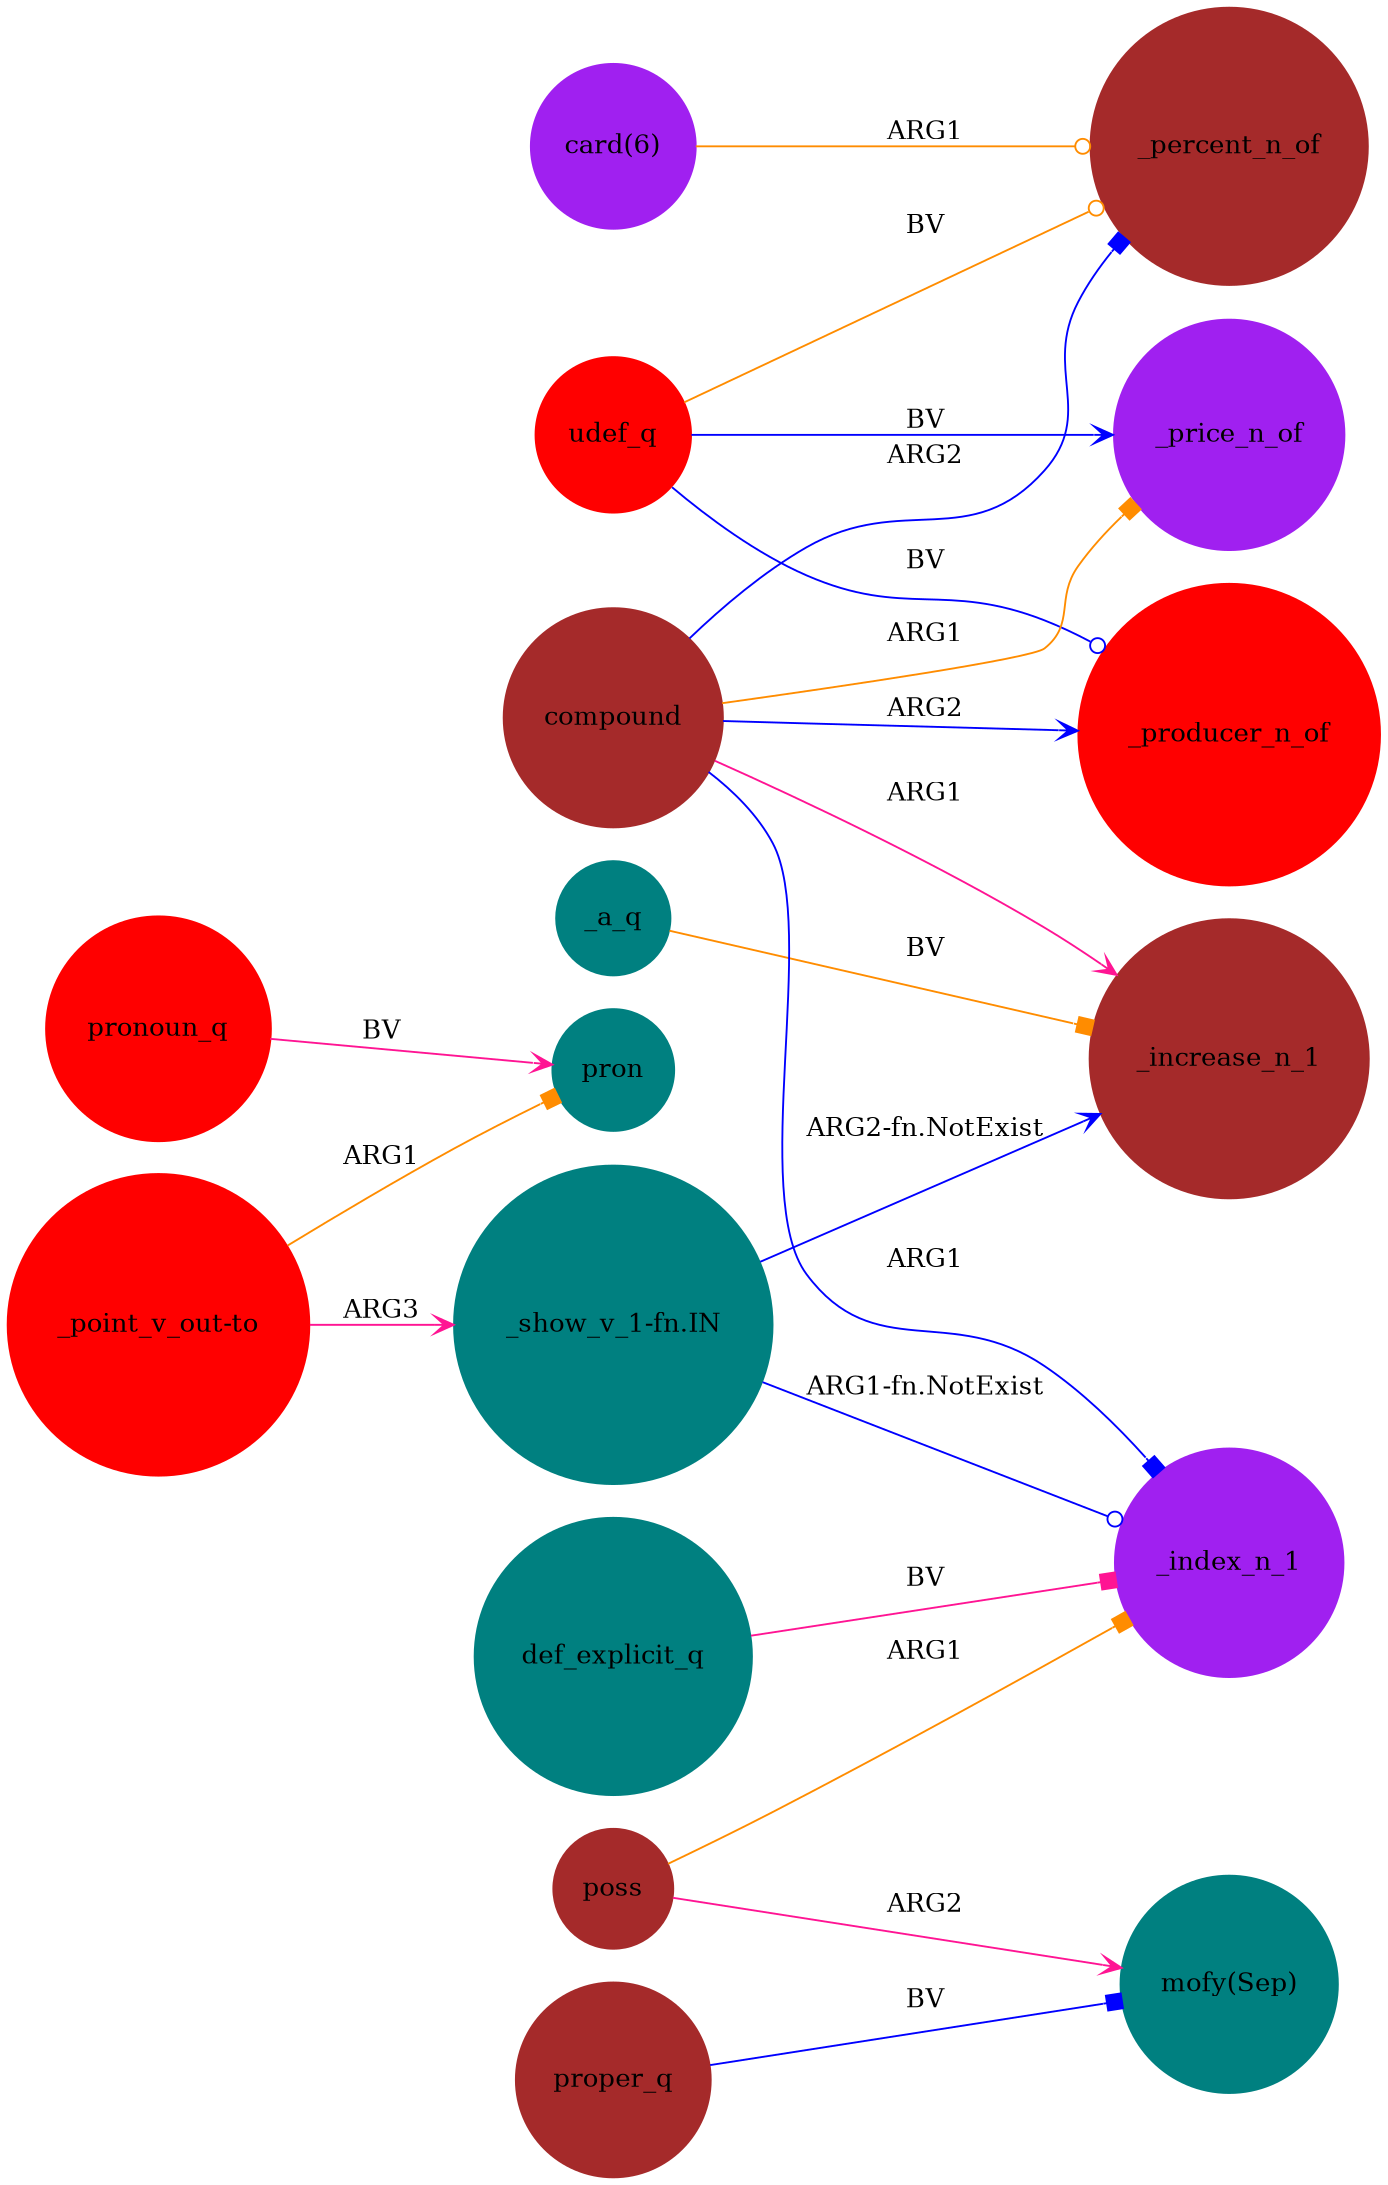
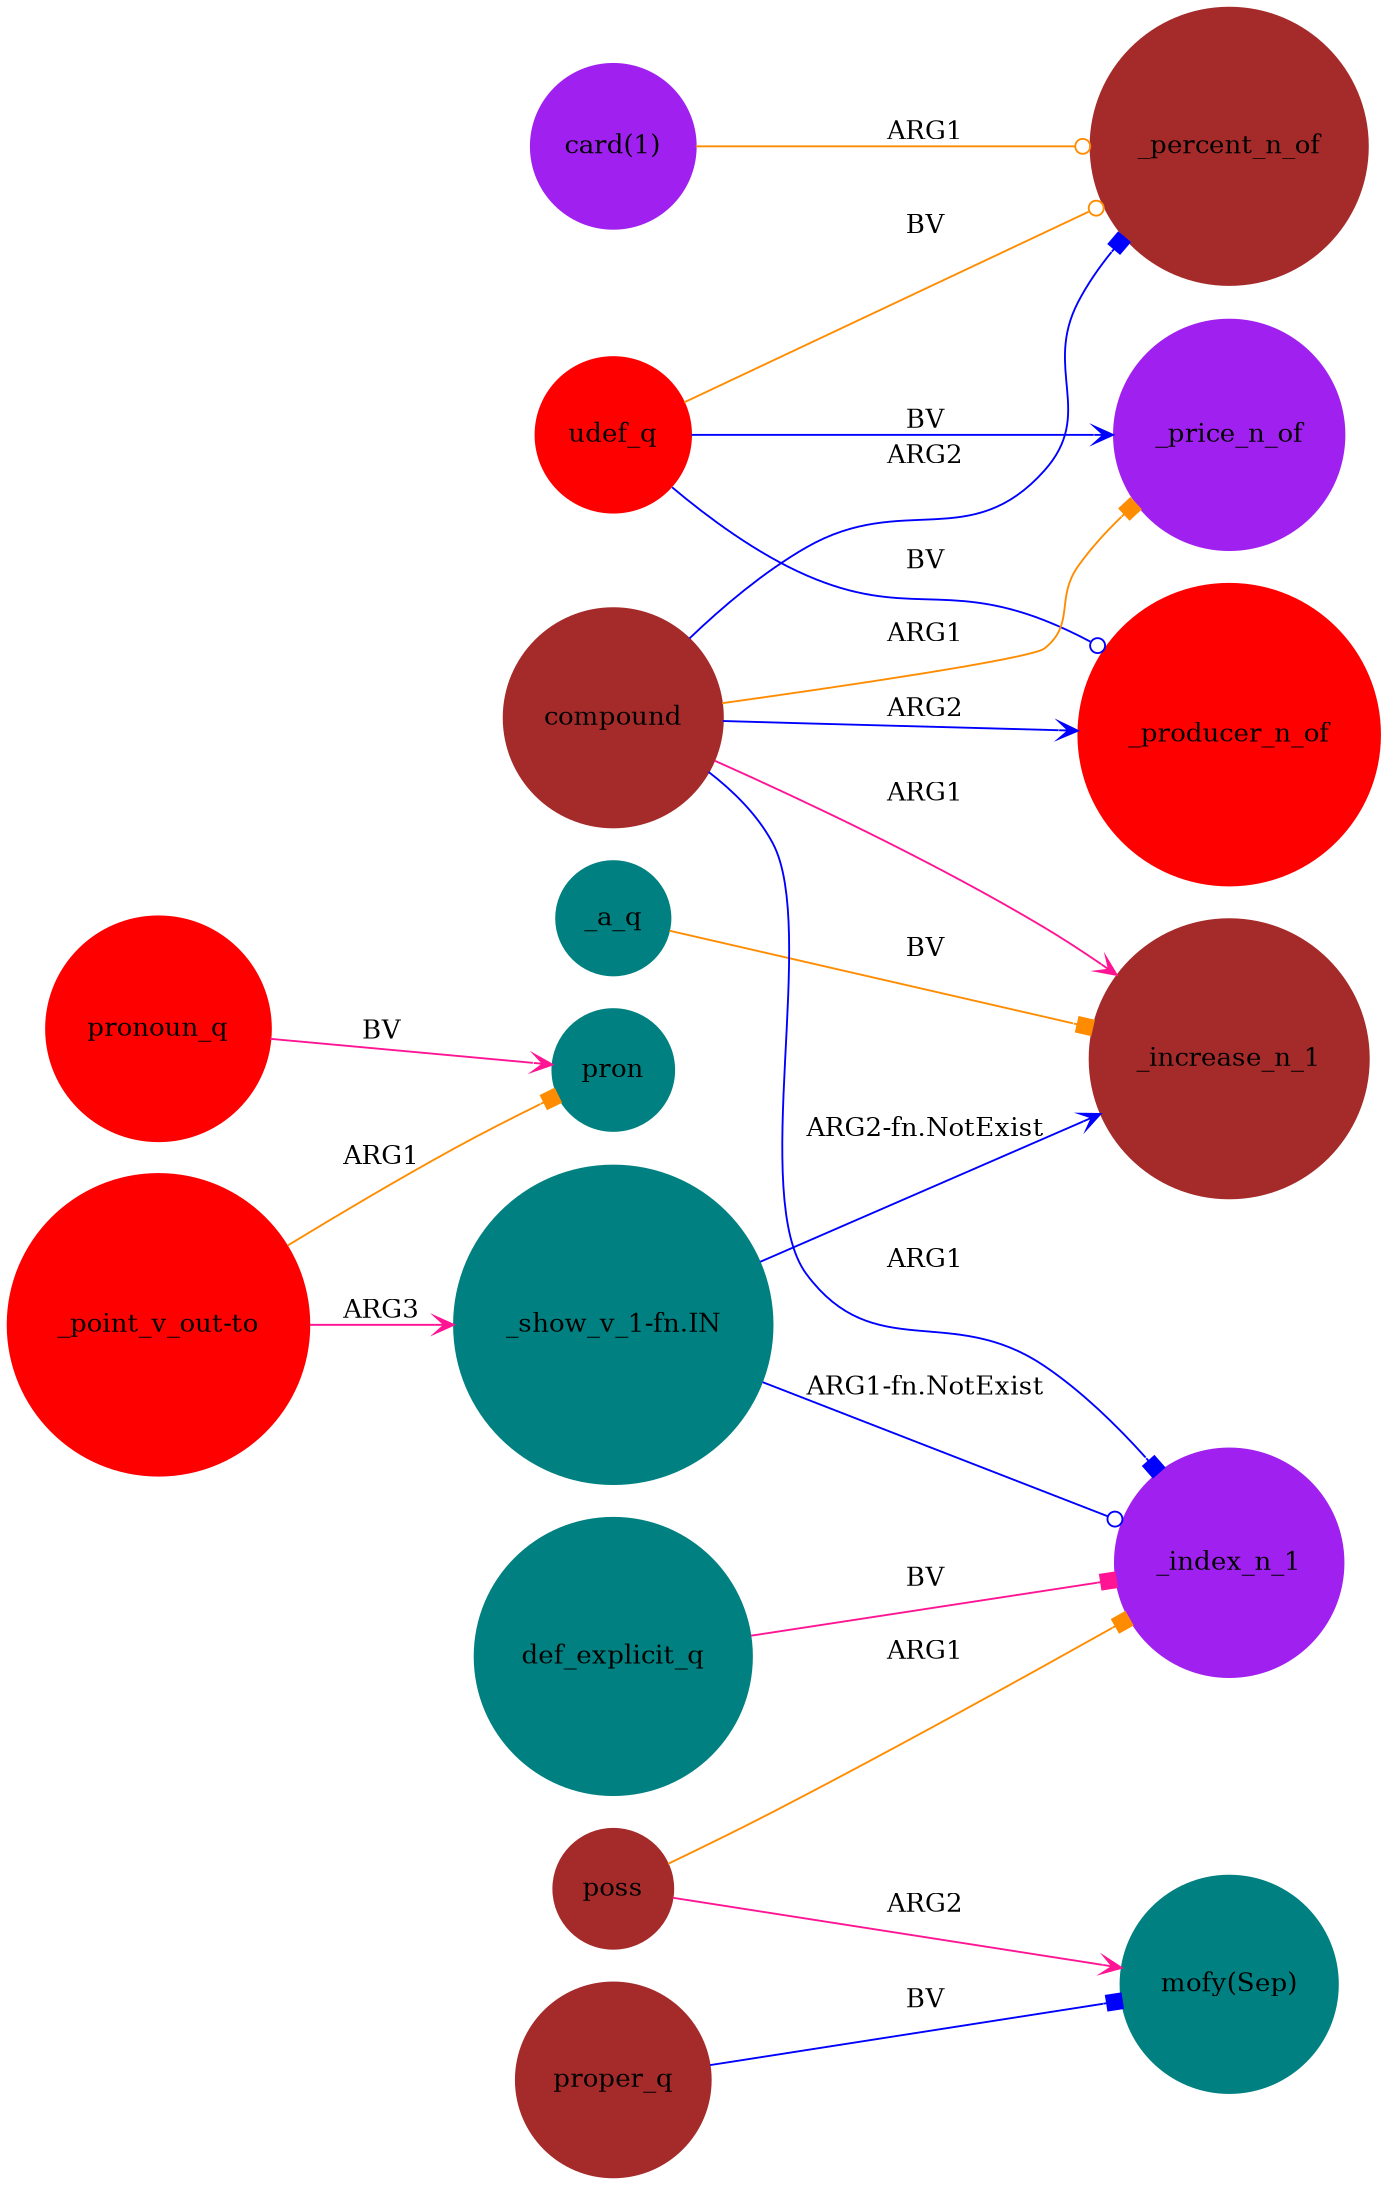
node "card(6)": label "card(6)" -> "card(1)"
